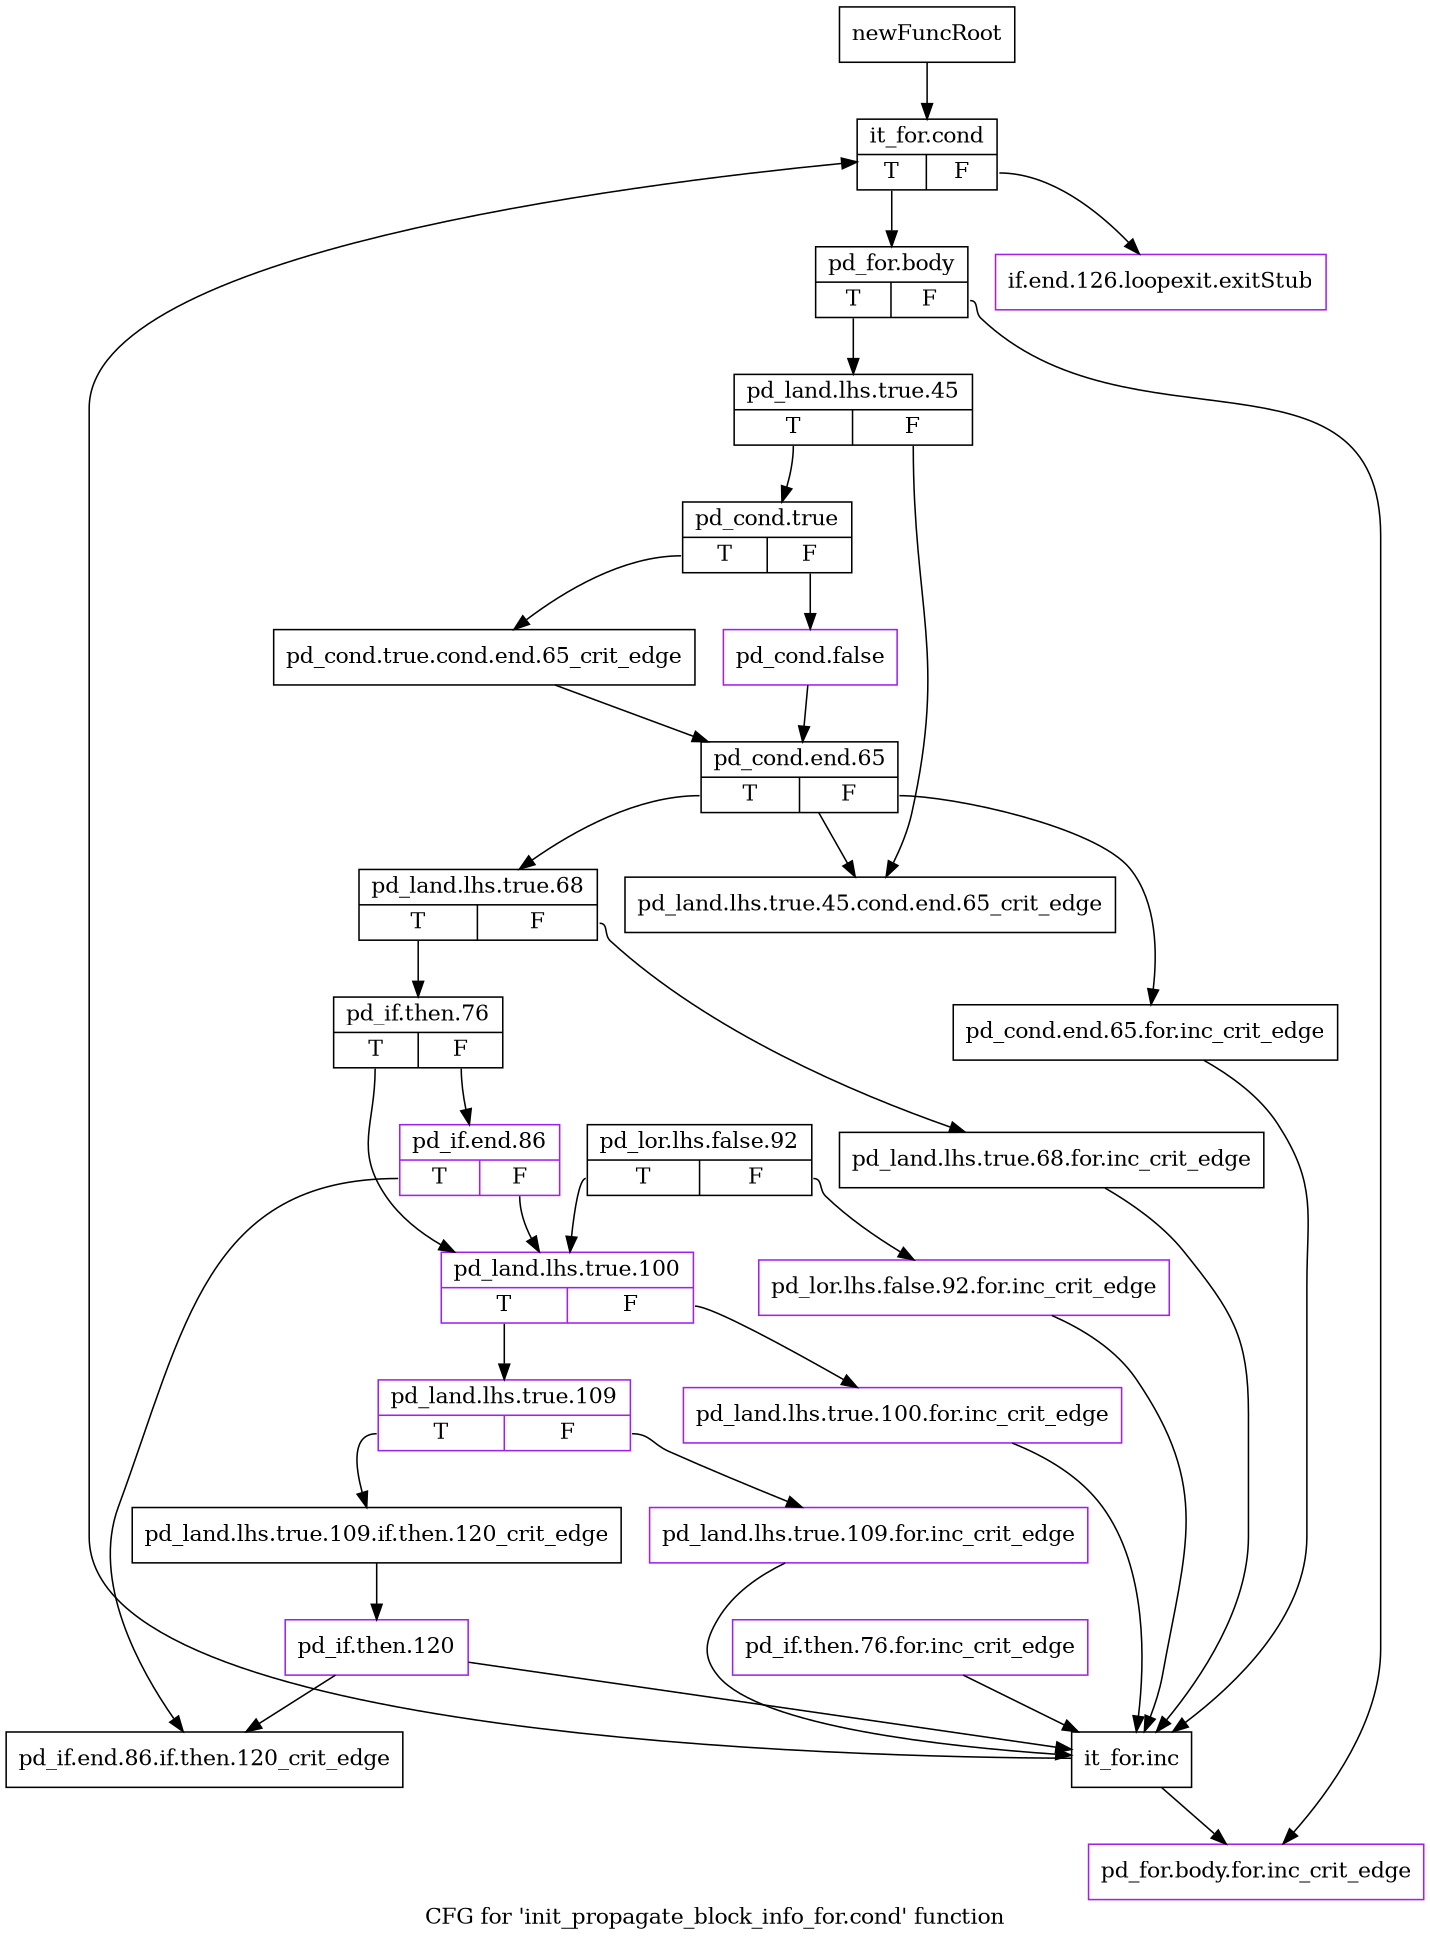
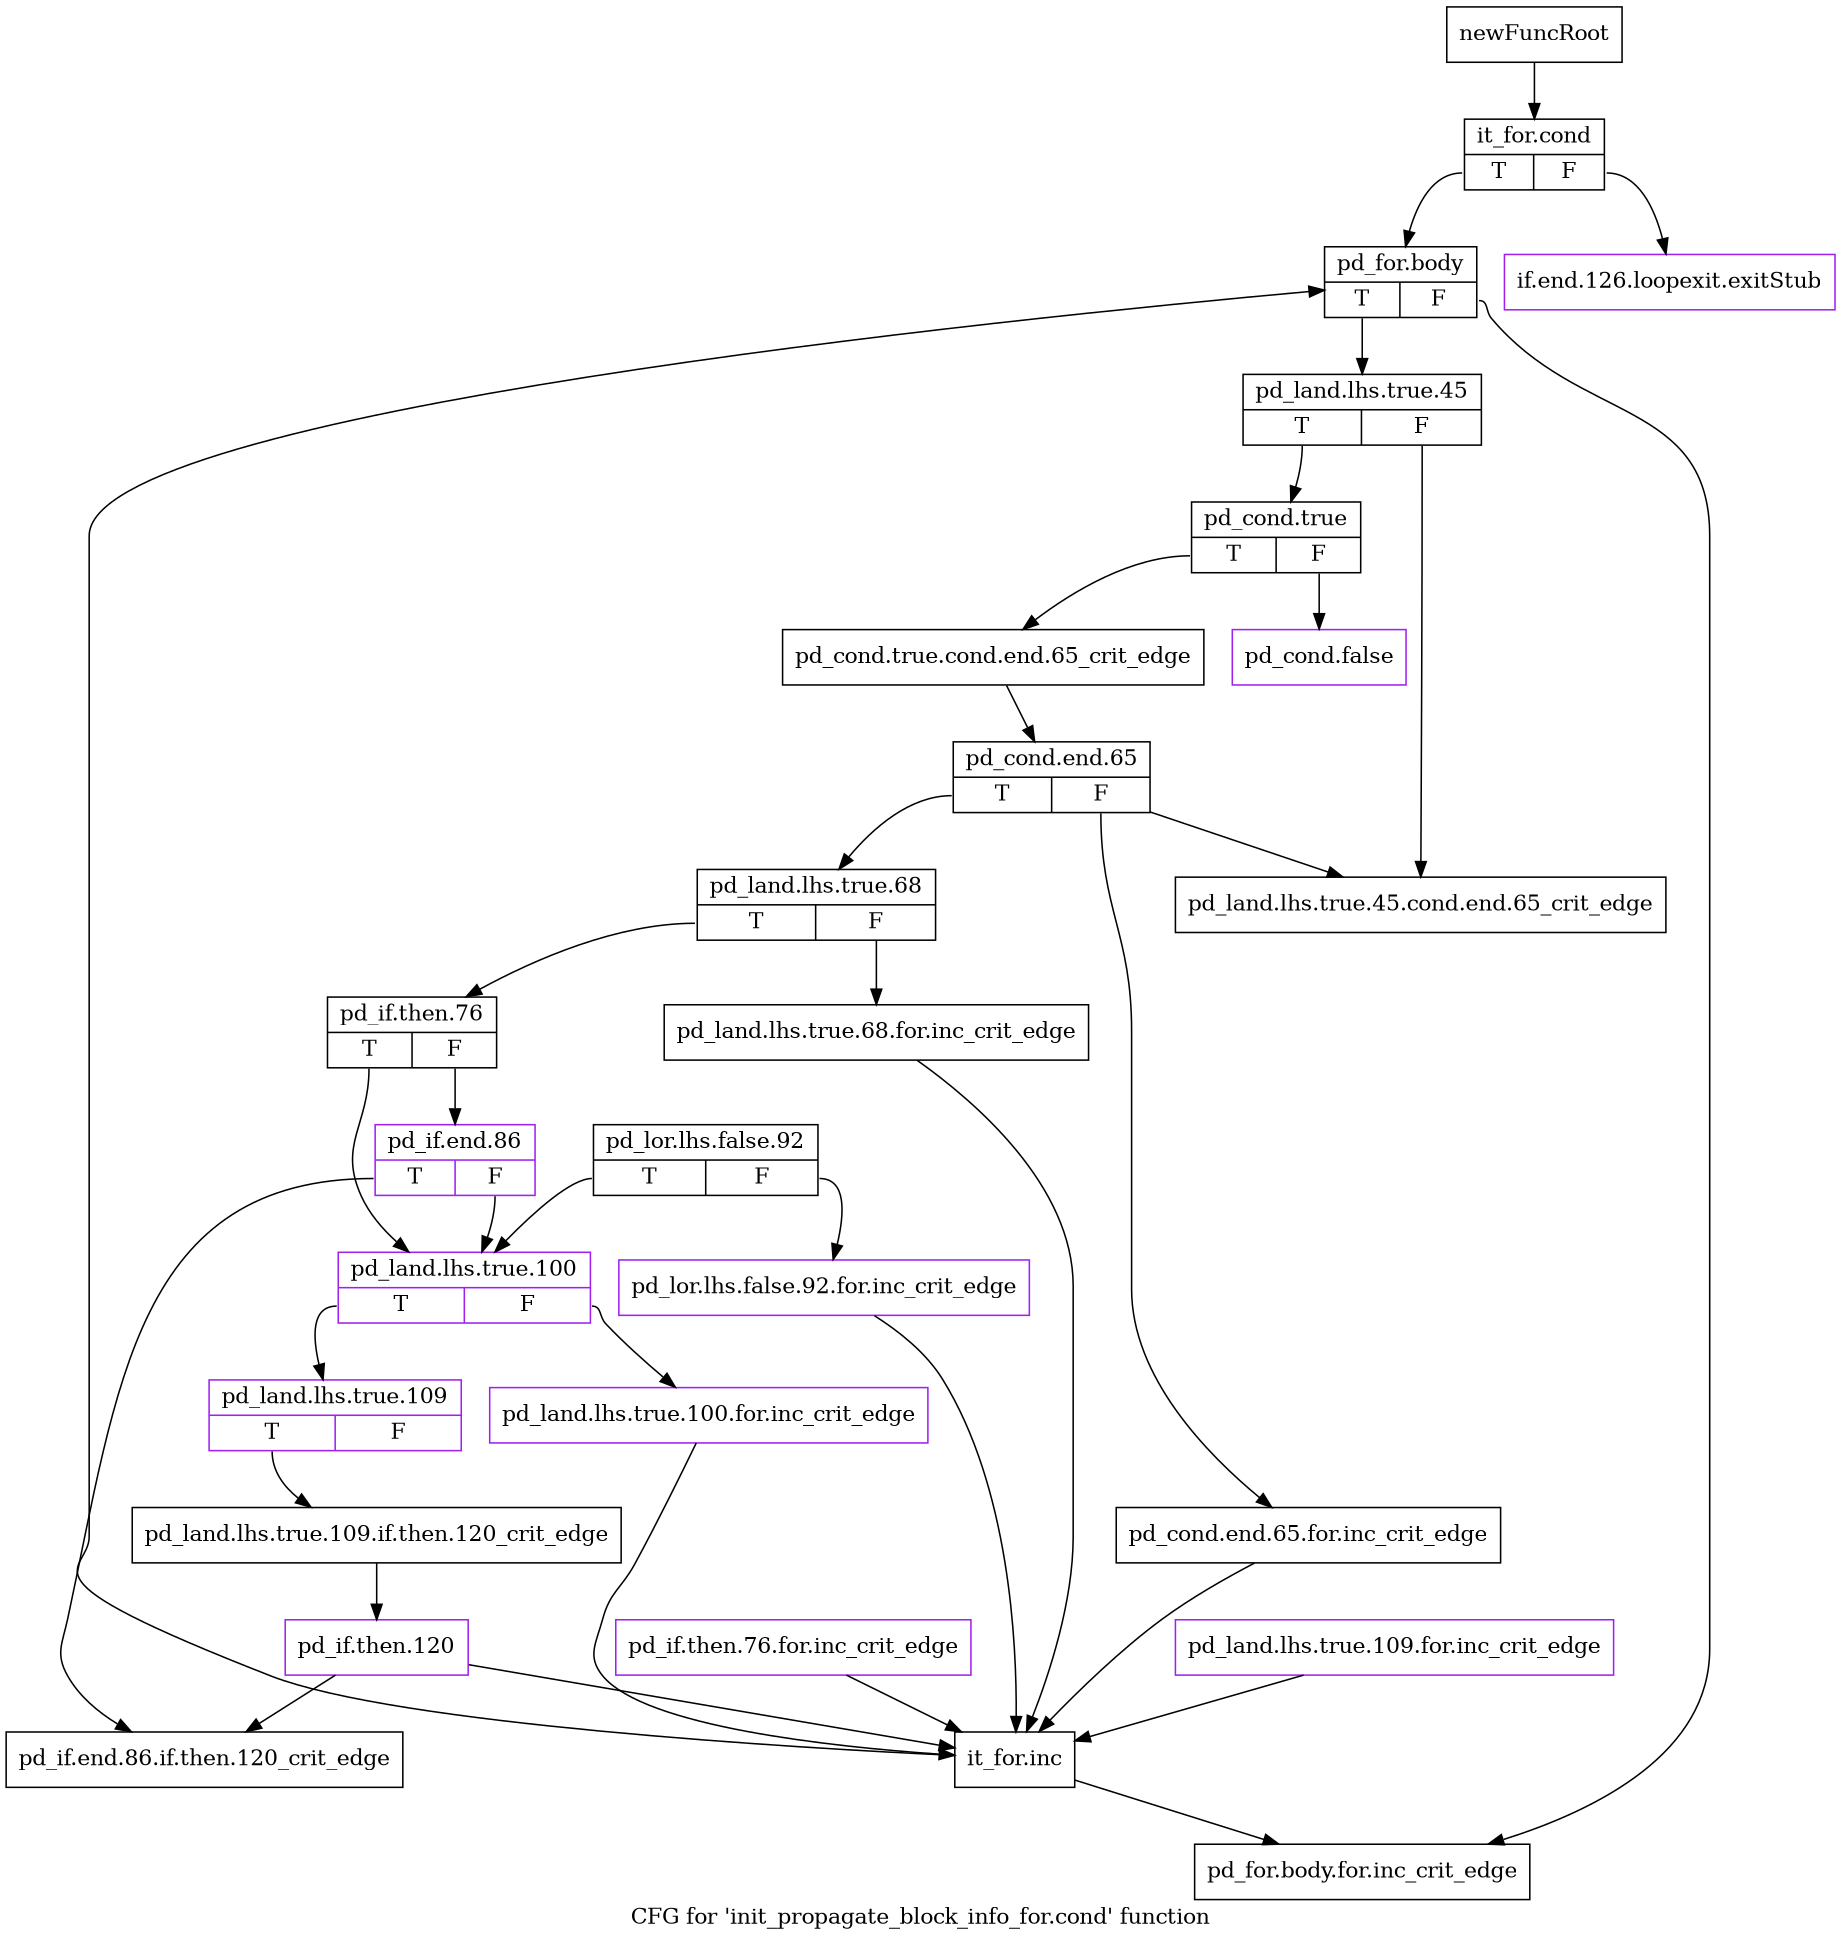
edge "pd_cond.false" -> "pd_cond.end.65": removed
edge "it_for.inc" -> "it_for.cond": now "it_for.inc" -> "pd_for.body"
edge "pd_land.lhs.true.109" -> "pd_land.lhs.true.109.for.inc_crit_edge": removed
node "pd_for.body.for.inc_crit_edge": color purple -> black
